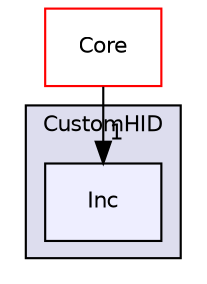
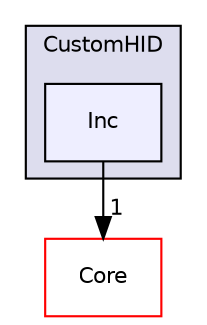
edge "Core" -> "Inc": reversed
